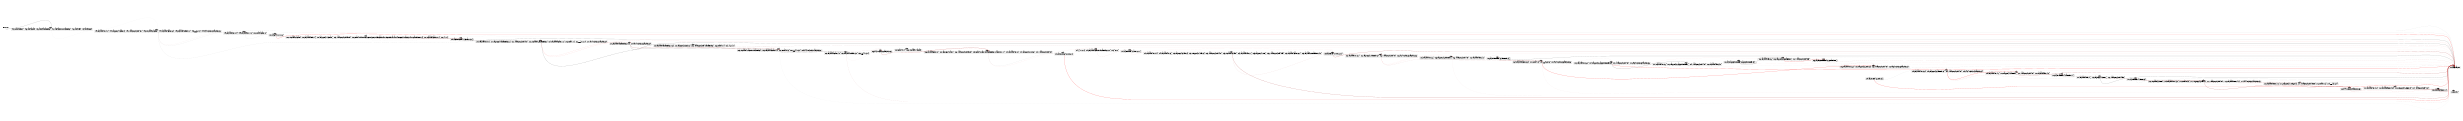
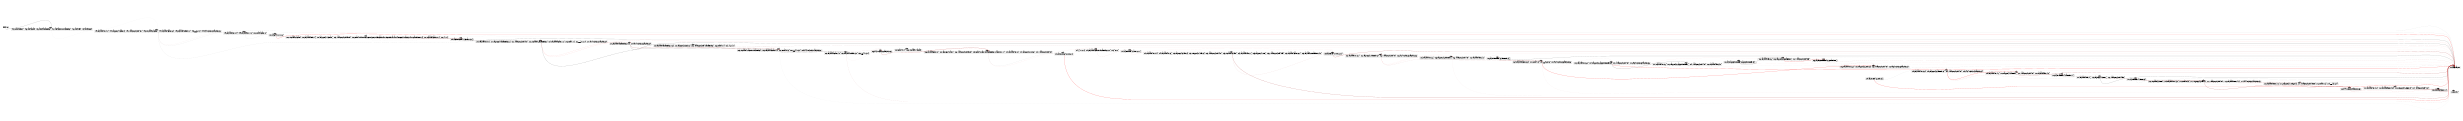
node "BB_entry1880": label "BB_entry1880" -> "BB_view1880"
